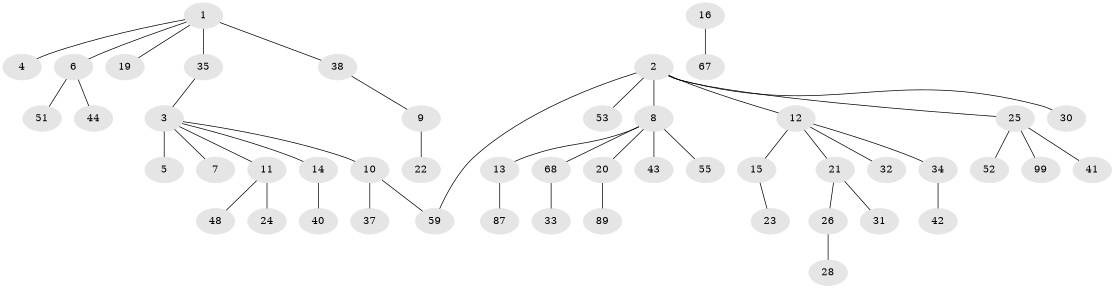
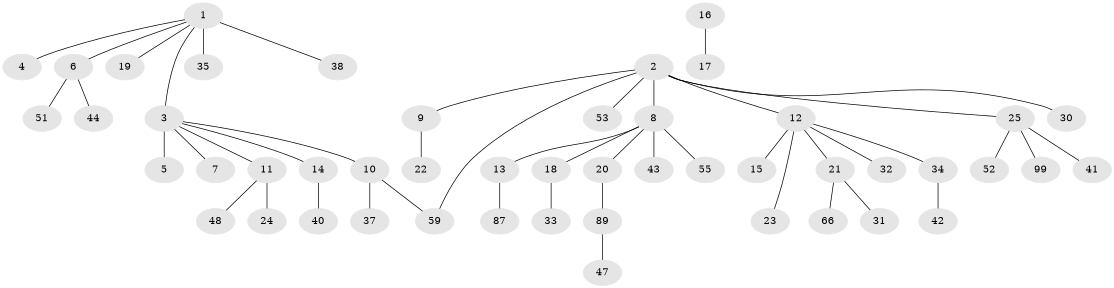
node "67": label "67" -> "17"
edge "35" -- "3": now "1" -- "3"
edge "38" -- "9": now "2" -- "9"
node "68": label "68" -> "18"
edge "15" -- "23": now "12" -- "23"
node "26": label "26" -> "66"
node "47": added
node "28": removed
